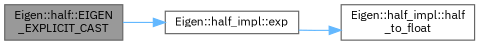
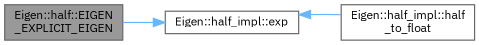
node "Eigen::half::EIGEN _EXPLICIT_CAST": label "Eigen::half::EIGEN _EXPLICIT_CAST" -> "Eigen::half::EIGEN _EXPLICIT_EIGEN"
edge "Eigen::half_impl::exp" -> "Eigen::half_impl::half _to_float": reversed
